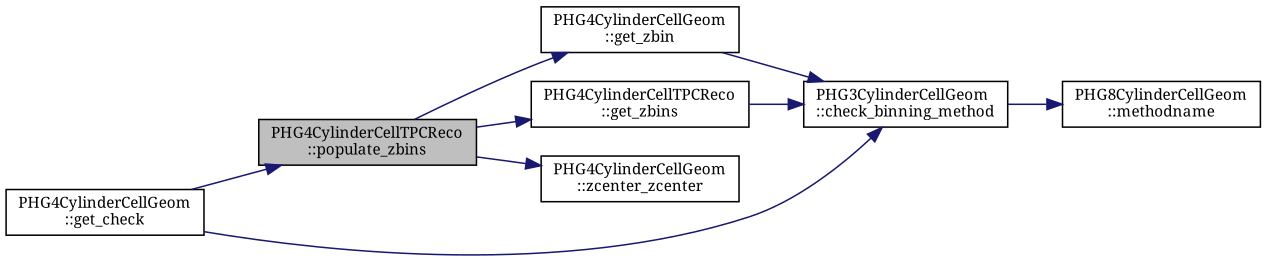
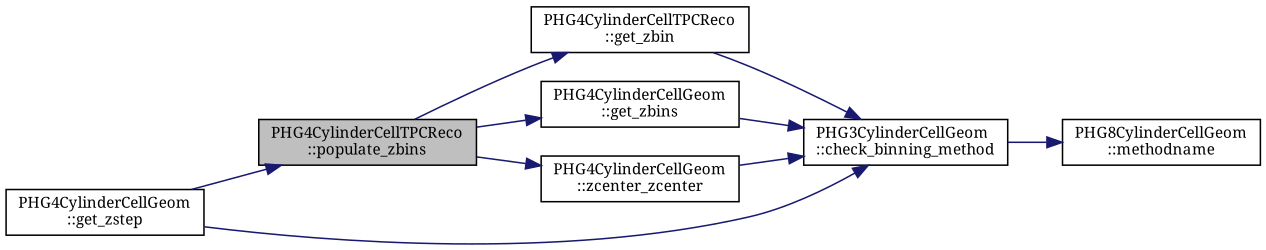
node "PHG4CylinderCellGeom ::get_zbin": label "PHG4CylinderCellGeom ::get_zbin" -> "PHG4CylinderCellTPCReco ::get_zbin"
node "PHG4CylinderCellTPCReco ::get_zbins": label "PHG4CylinderCellTPCReco ::get_zbins" -> "PHG4CylinderCellGeom ::get_zbins"
edge "PHG4CylinderCellGeom ::zcenter_zcenter" -> "PHG3CylinderCellGeom ::check_binning_method": added
node "PHG4CylinderCellGeom ::get_check": label "PHG4CylinderCellGeom ::get_check" -> "PHG4CylinderCellGeom ::get_zstep"
